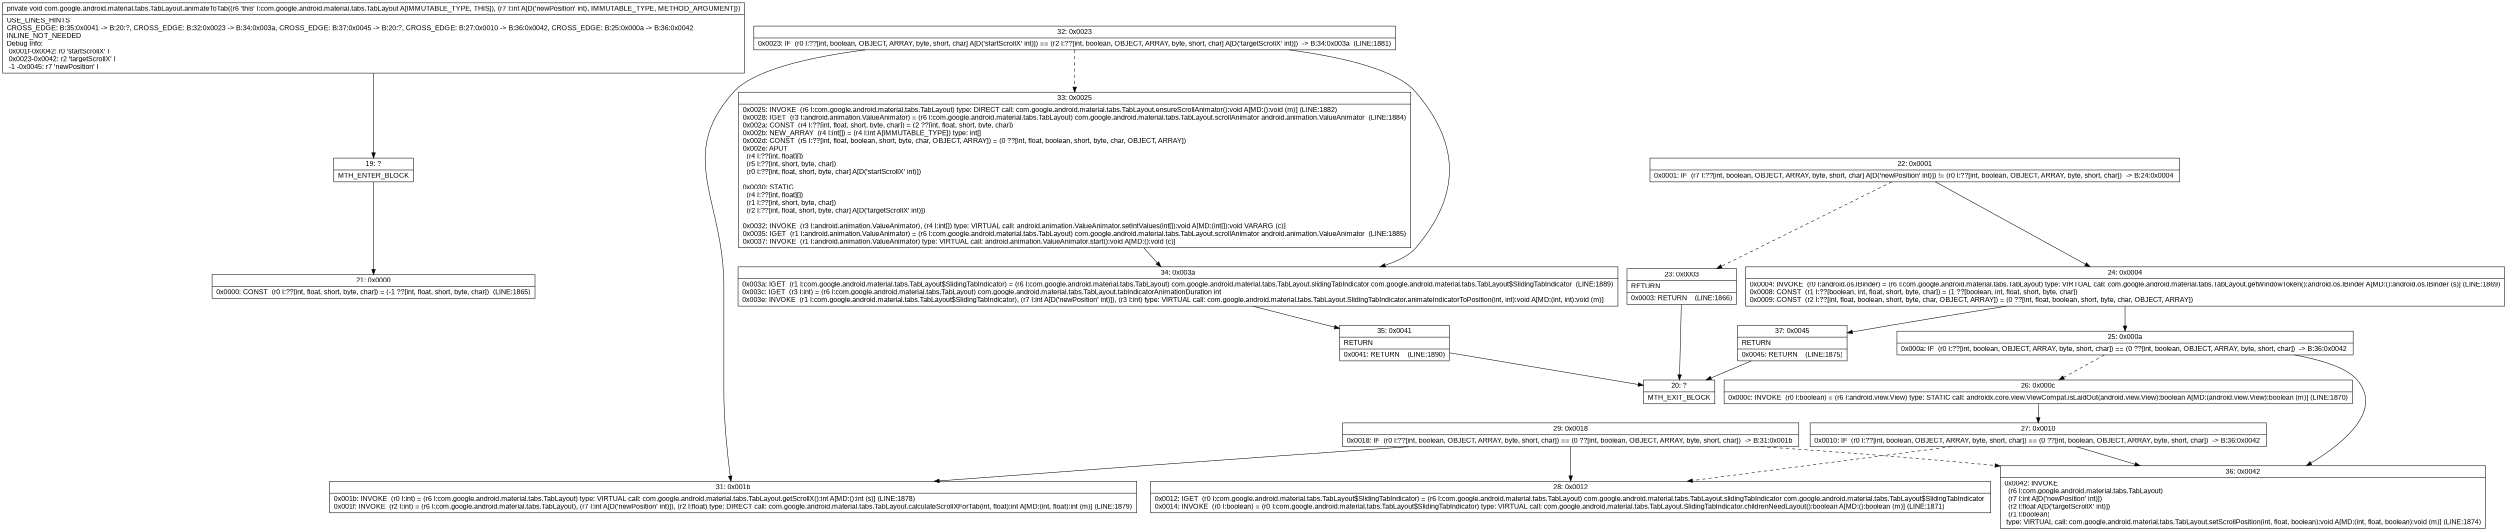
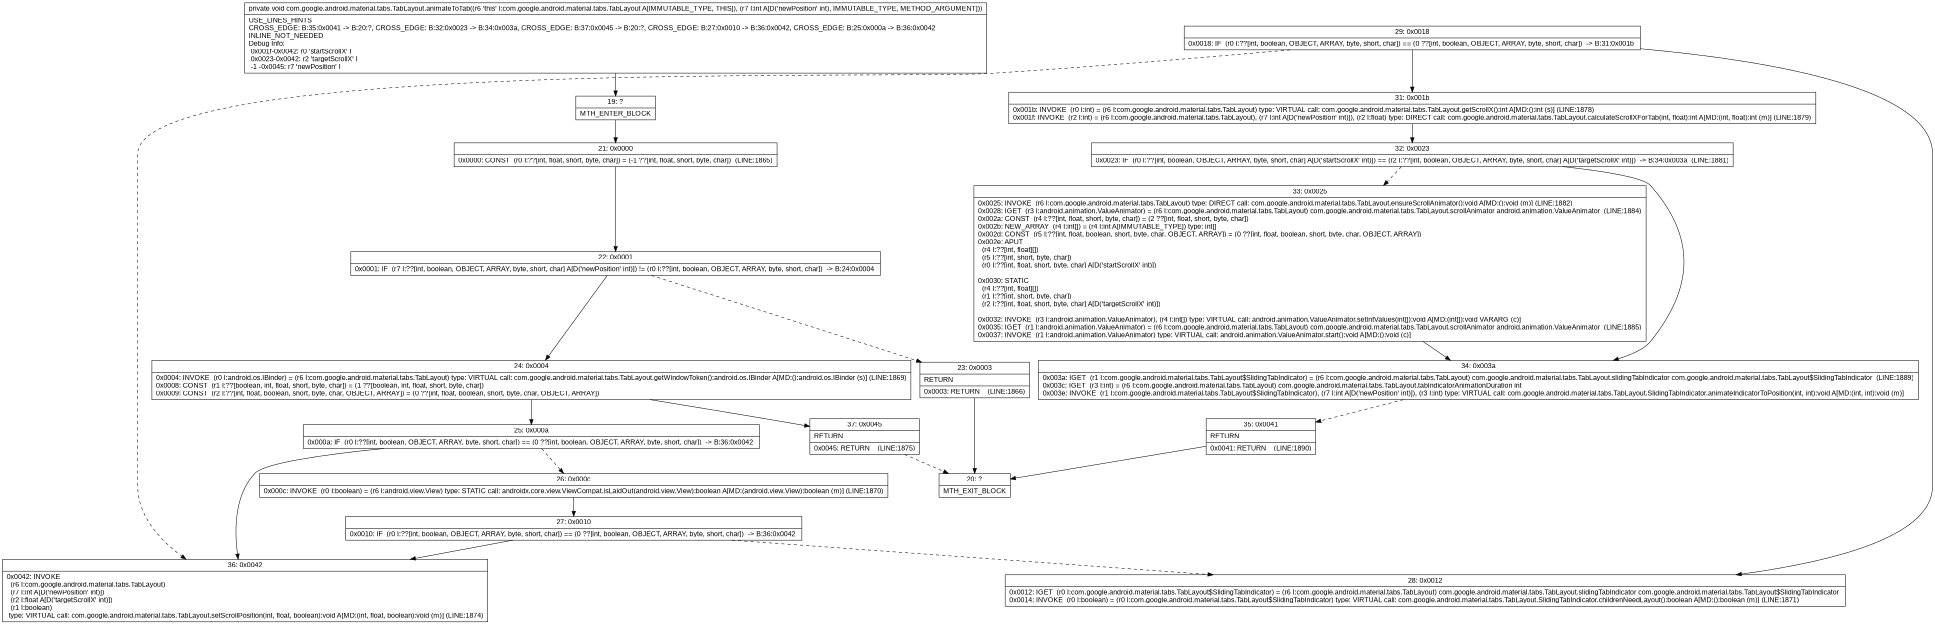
edge "21: 0x0000" -> "22: 0x0001": added
edge "32: 0x0023" -> "31: 0x001b": reversed
edge "34: 0x003a" -> "35: 0x0041": style solid -> dashed
edge "37: 0x0045" -> "20: ?": style solid -> dashed
